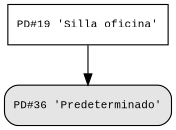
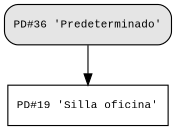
edge "PD#19 'Silla oficina'" -> "PD#36 'Predeterminado'": reversed
